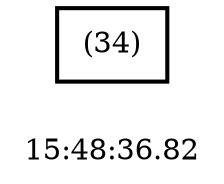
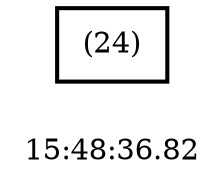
node "(34)": label "(34)" -> "(24)"
